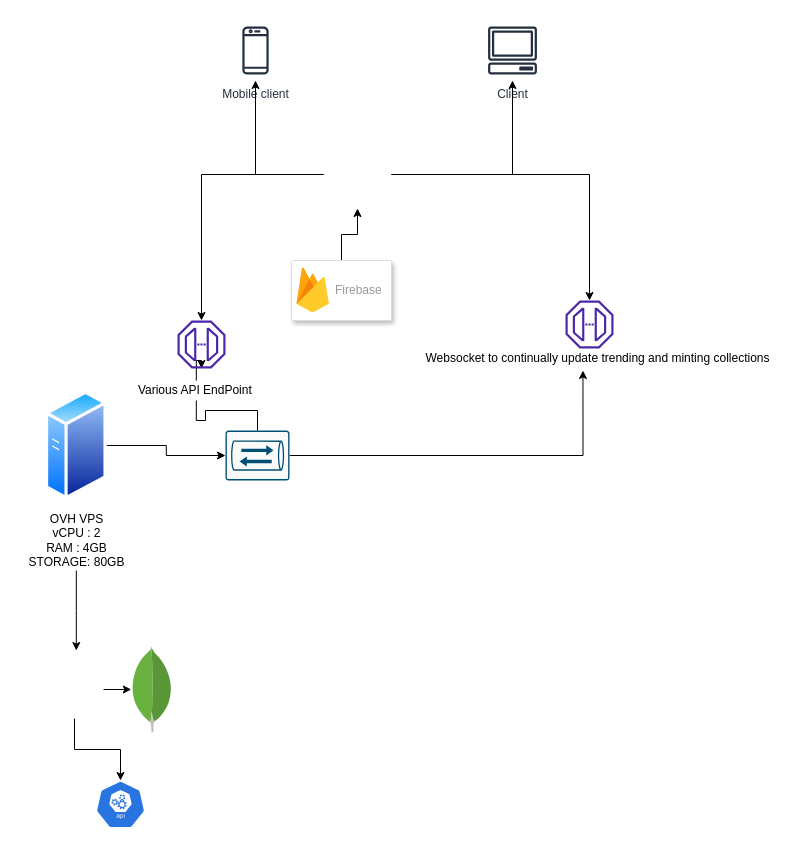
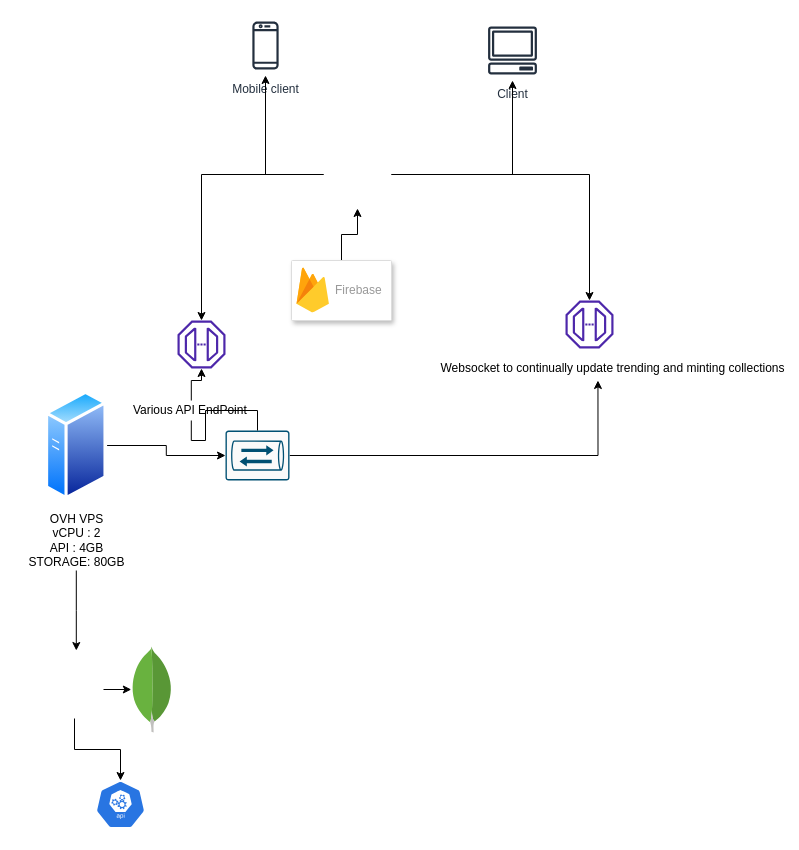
node "Mobile client": moved (256, 51) -> (266, 46)
node "Websocket to continually update trending and minting collections": moved (597, 359) -> (612, 369)
node "Various API EndPoint": moved (196, 391) -> (191, 411)
node "OVH VPS vCPU : 2 RAM : 4GB STORAGE: 80GB": label "OVH VPS vCPU : 2 RAM : 4GB STORAGE: 80GB" -> "OVH VPS vCPU : 2 API : 4GB STORAGE: 80GB"
